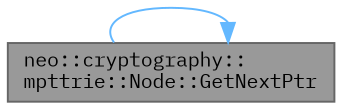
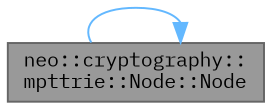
node "neo::cryptography:: mpttrie::Node::GetNextPtr": label "neo::cryptography:: mpttrie::Node::GetNextPtr" -> "neo::cryptography:: mpttrie::Node::Node"
